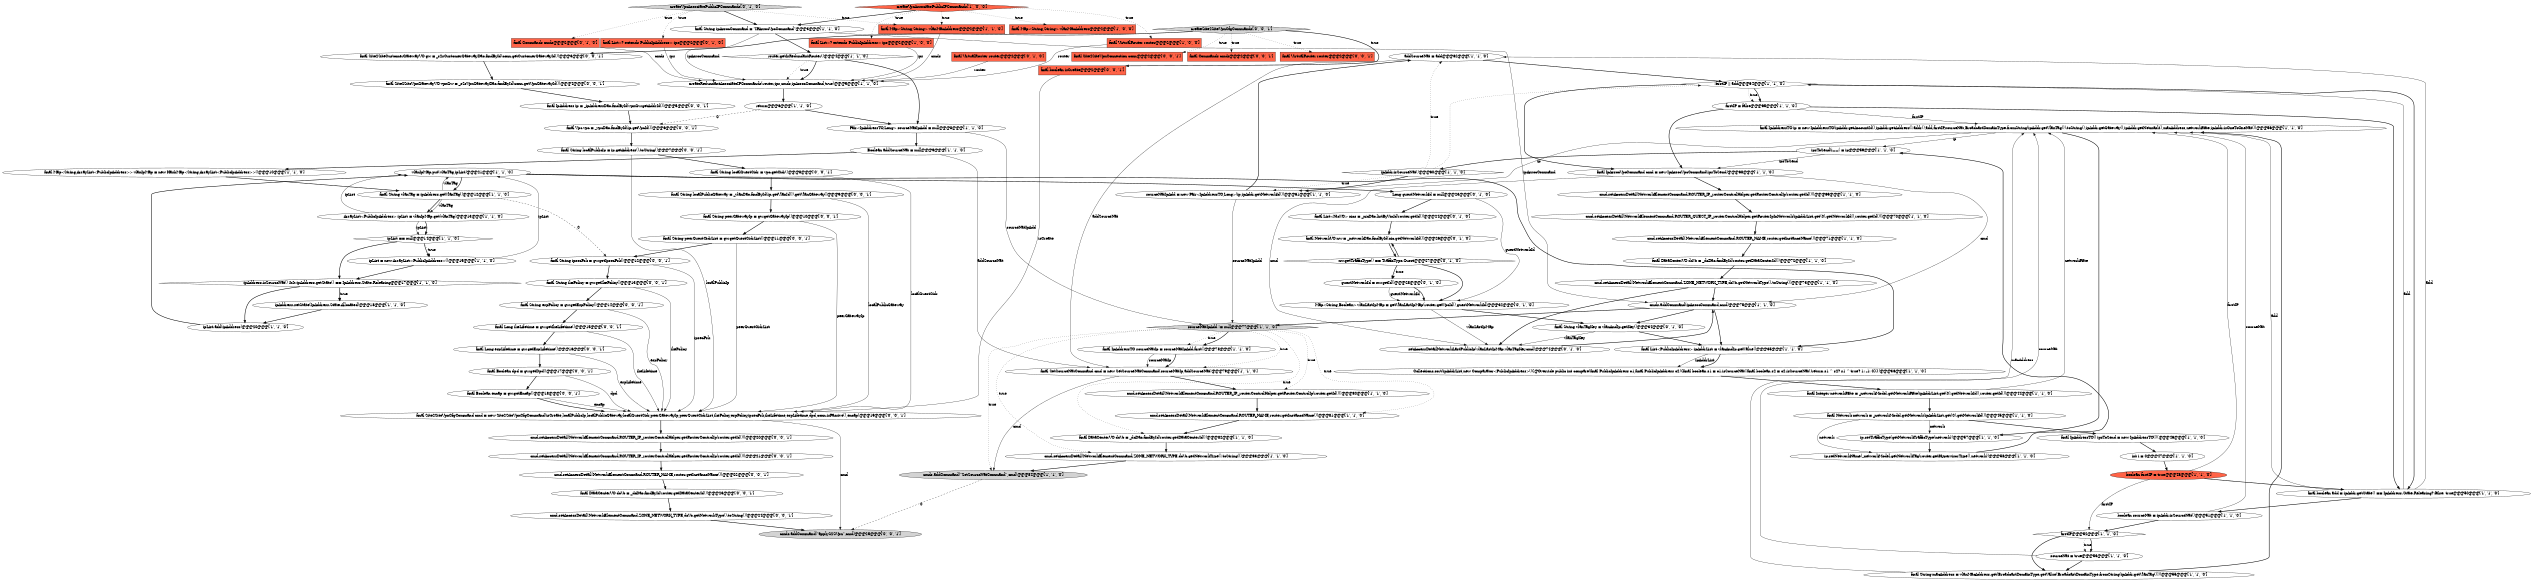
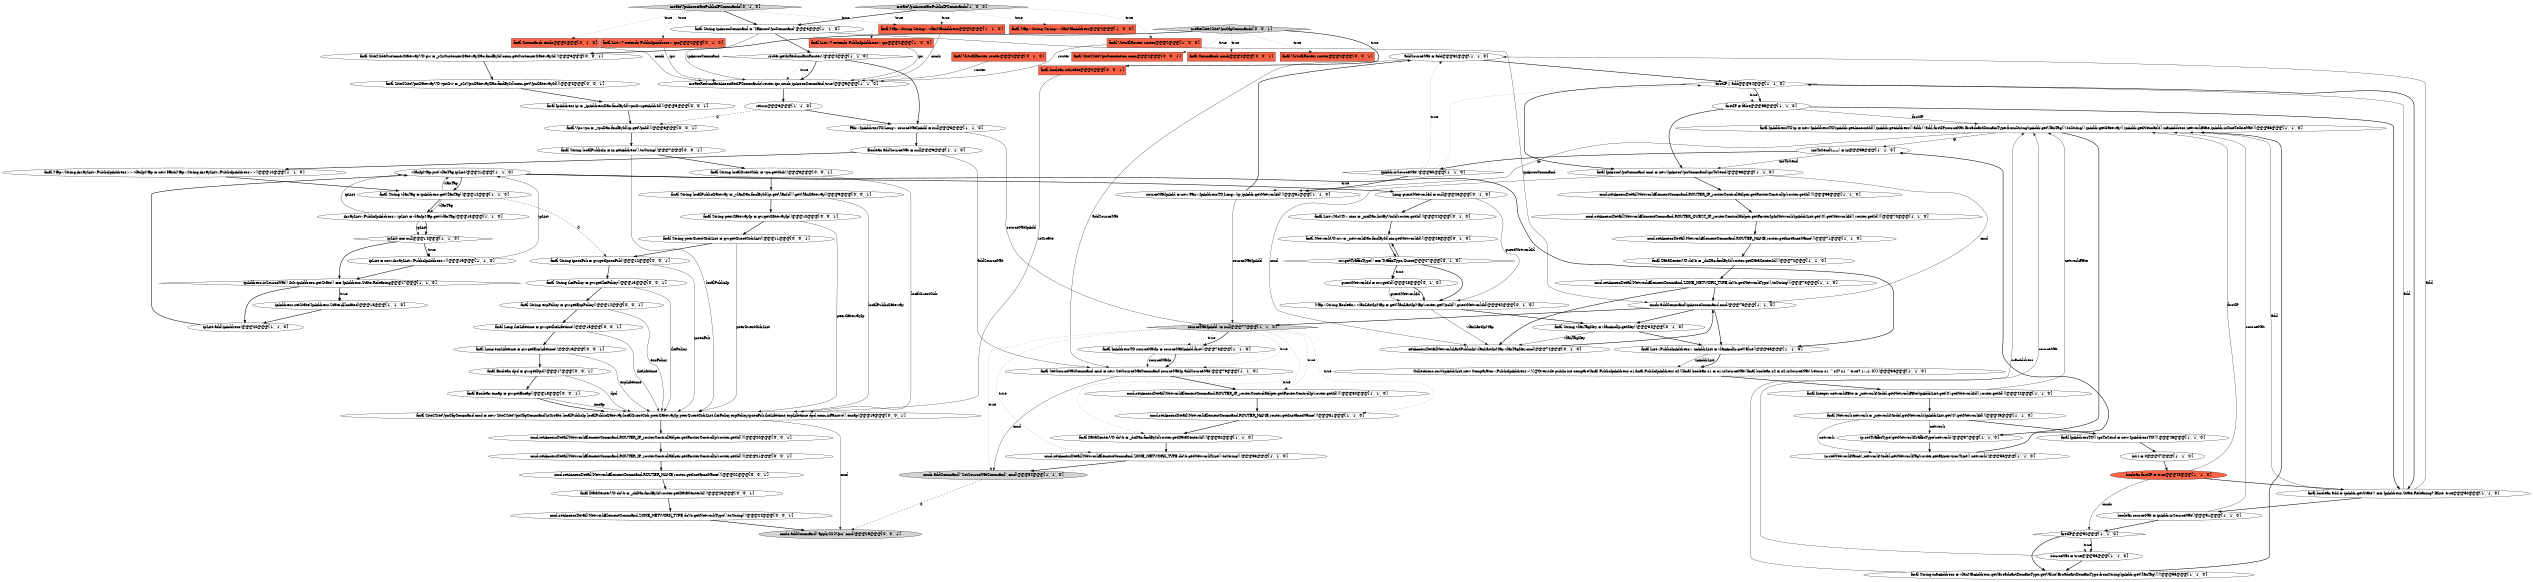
node "createVpcAssociatePublicIPCommands['1', '0', '0']": fillcolor tomato -> lightgray
edge "boolean firstIP = true@@@48@@@['1', '1', '0']" -> "firstIP@@@52@@@['1', '1', '0']": label "firstIP" -> "cmds"
